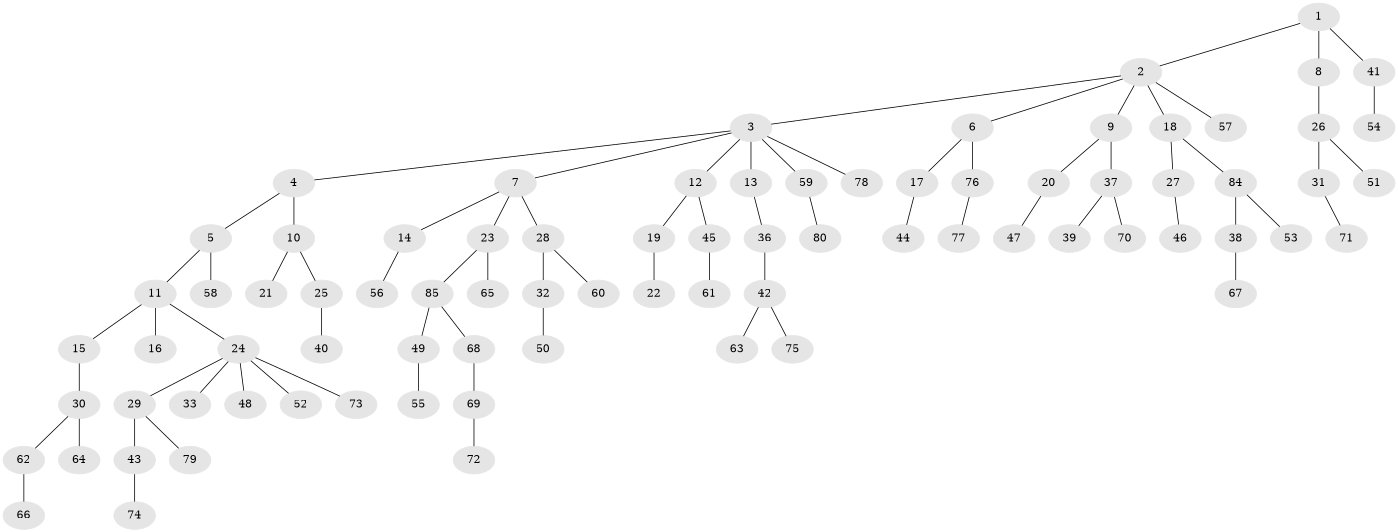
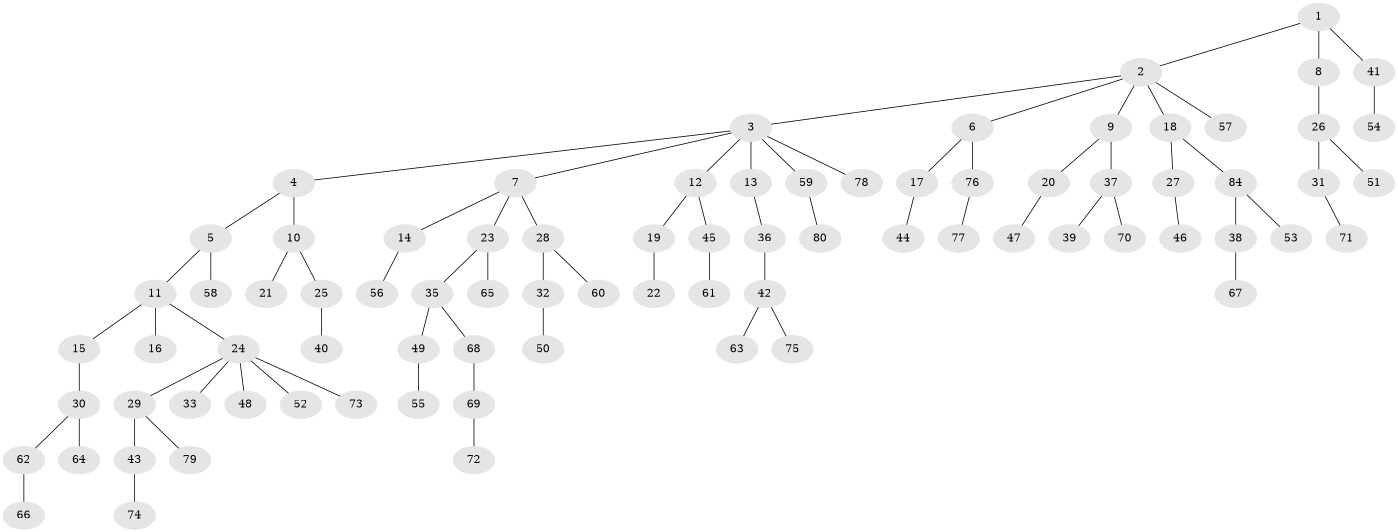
node "85": label "85" -> "35"
